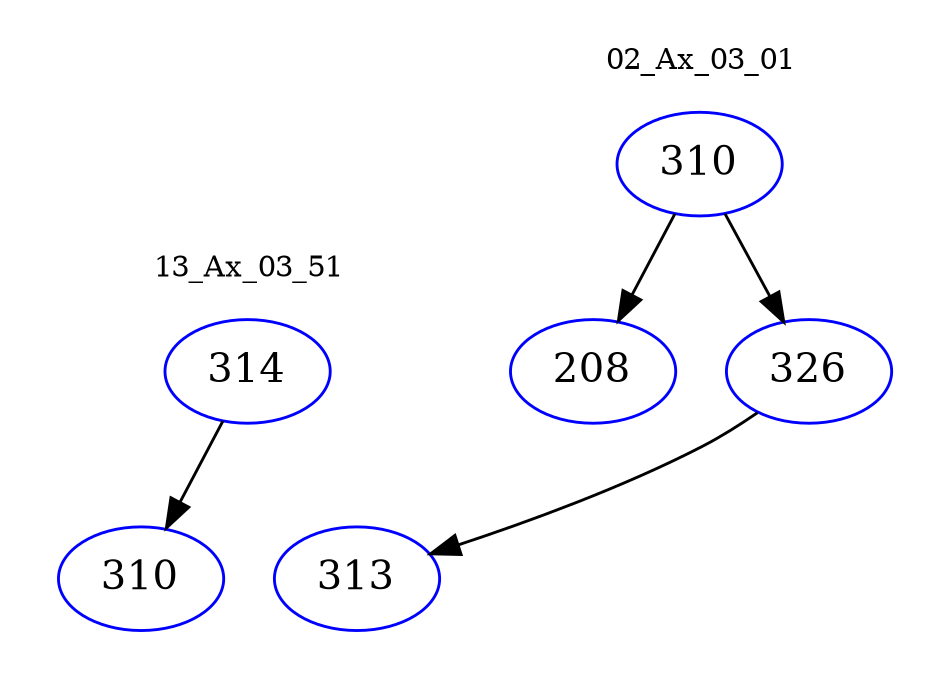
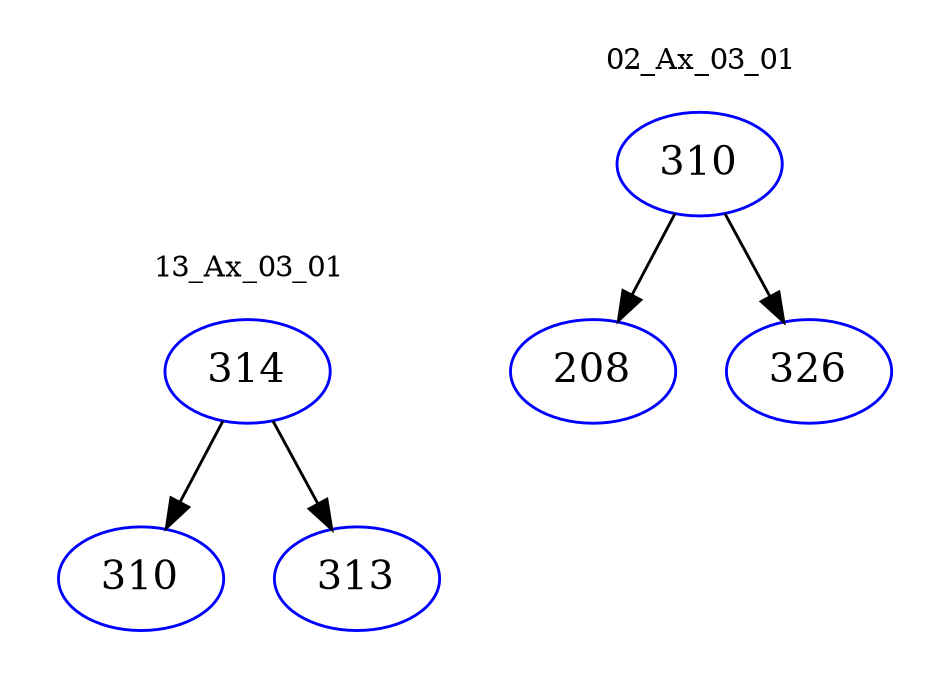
cluster "13_Ax_03_51": label "13_Ax_03_51" -> "13_Ax_03_01"
edge "326" -> "313": now "314" -> "313"
